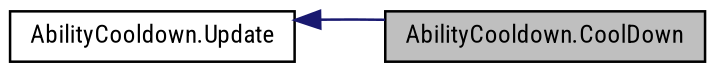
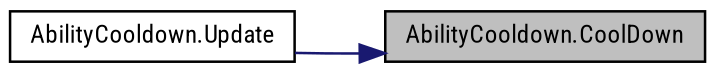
edge "AbilityCooldown.CoolDown" -> "AbilityCooldown.Update": reversed
